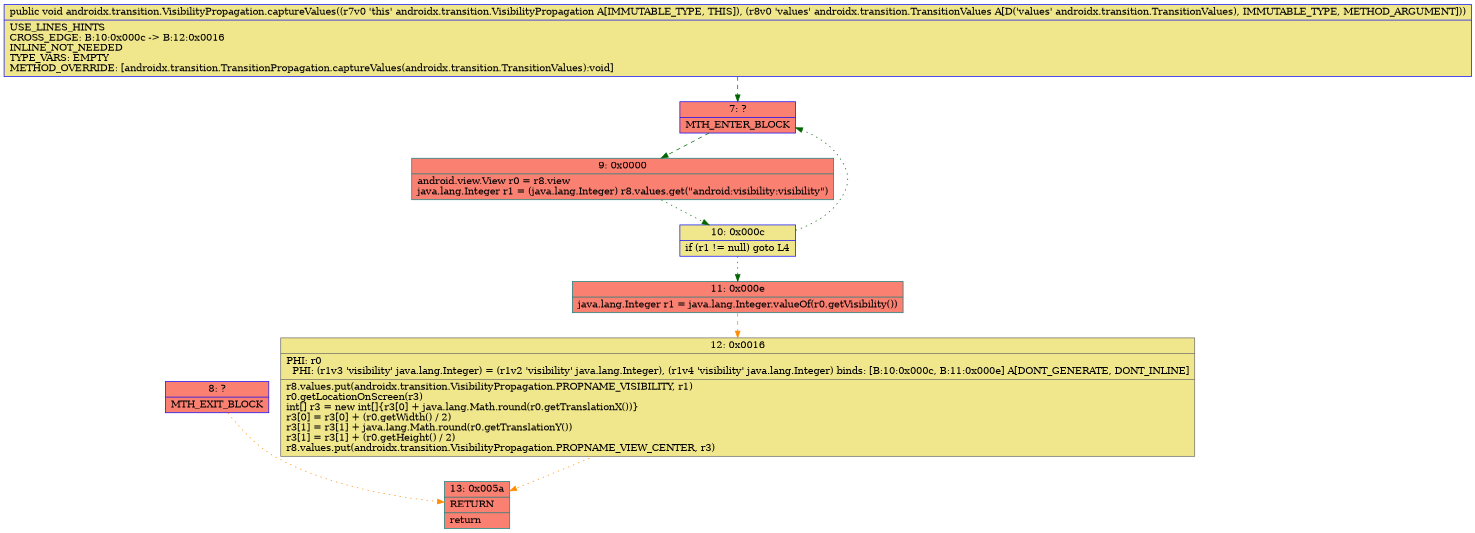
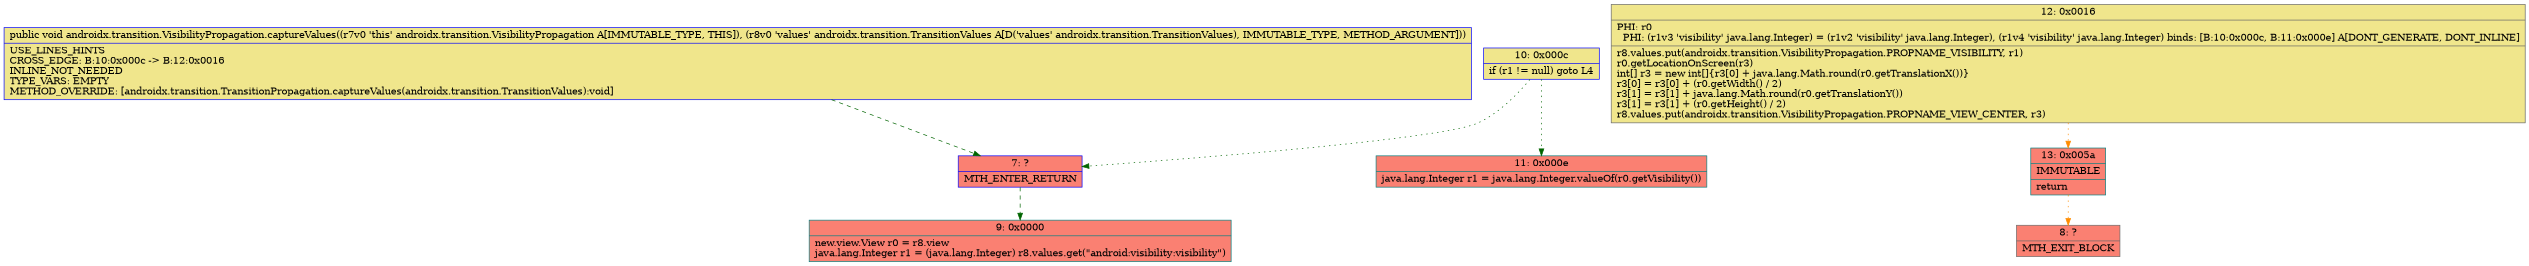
node "7: ?": text "MTH_ENTER_BLOCK" -> "MTH_ENTER_RETURN"
node "9: 0x0000": text "android.view.View r0 = r8.view" -> "new.view.View r0 = r8.view"
edge "9: 0x0000" -> "10: 0x000c": removed
edge "11: 0x000e" -> "12: 0x0016": removed
node "8: ?": color blue -> gray40
edge "8: ?" -> "13: 0x005a": reversed
node "13: 0x005a": text "RETURN" -> "IMMUTABLE"
